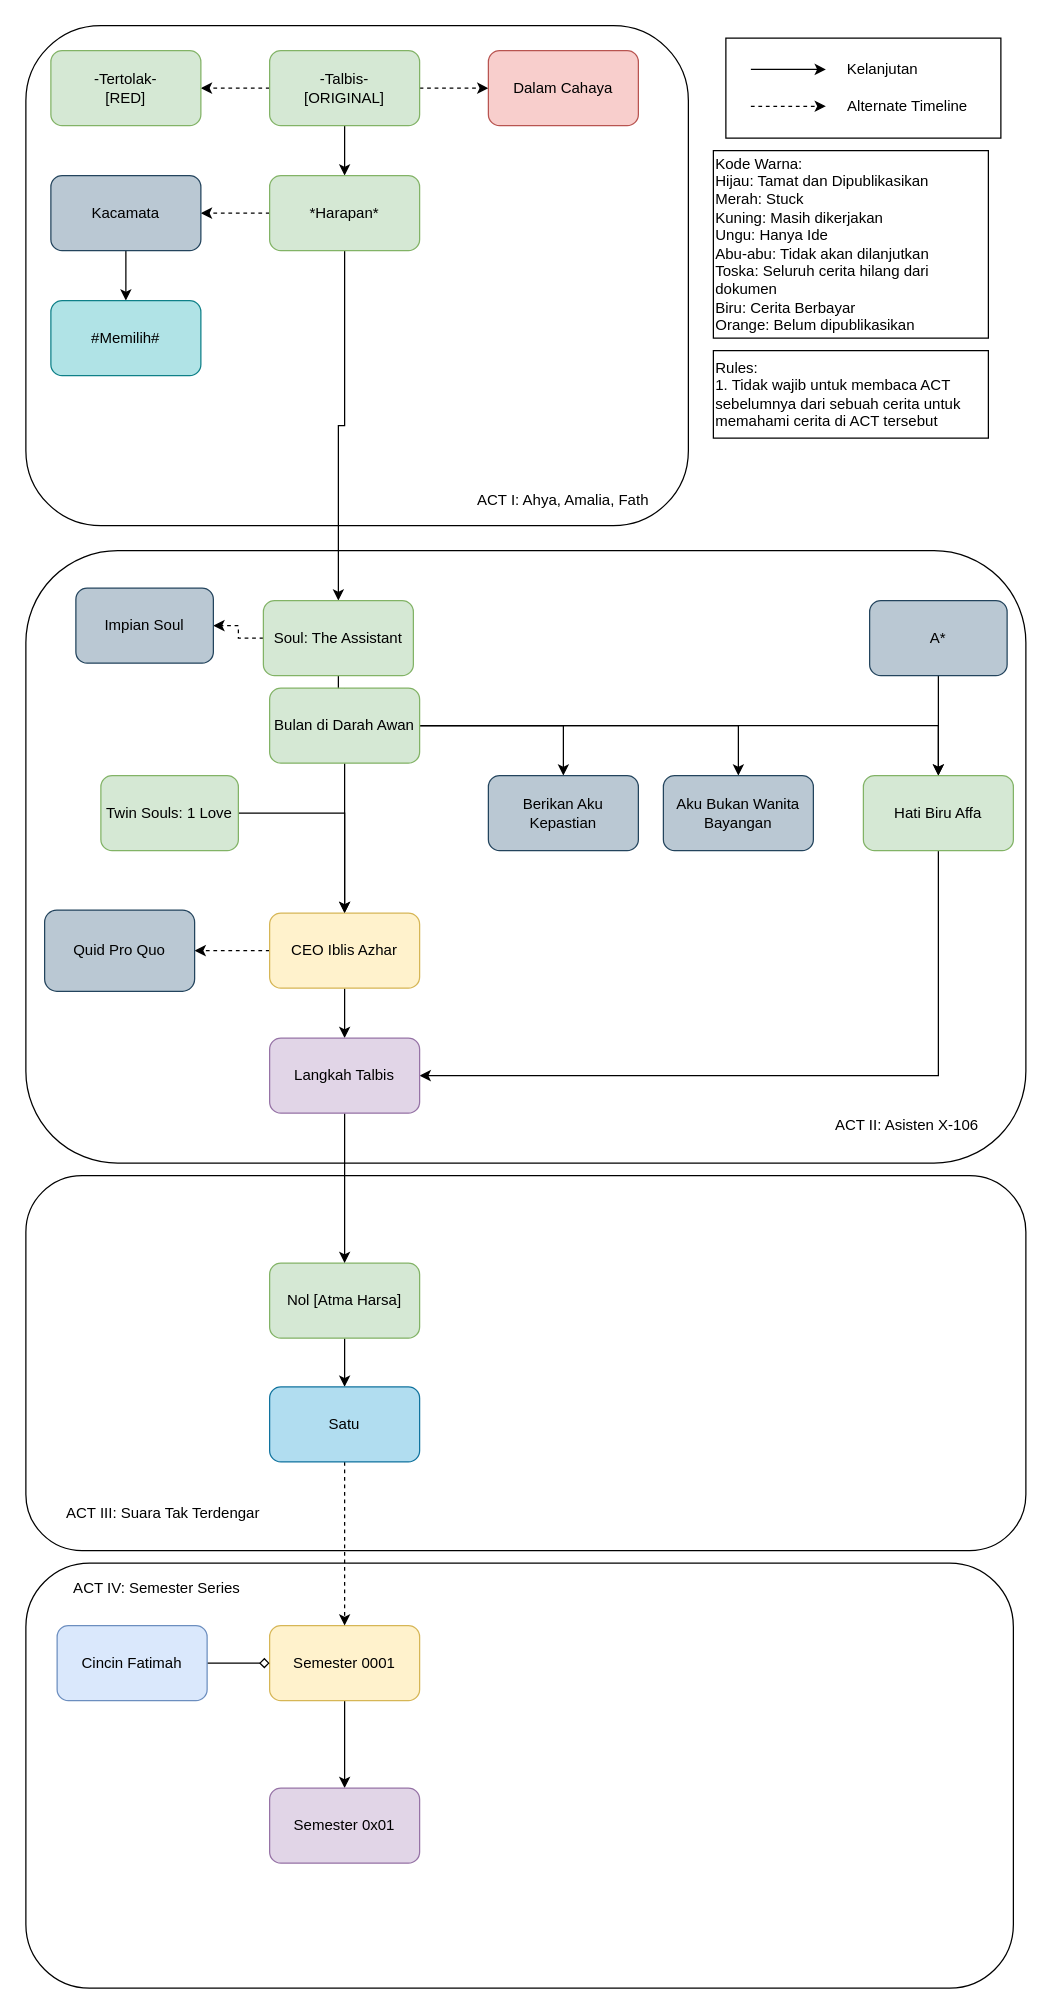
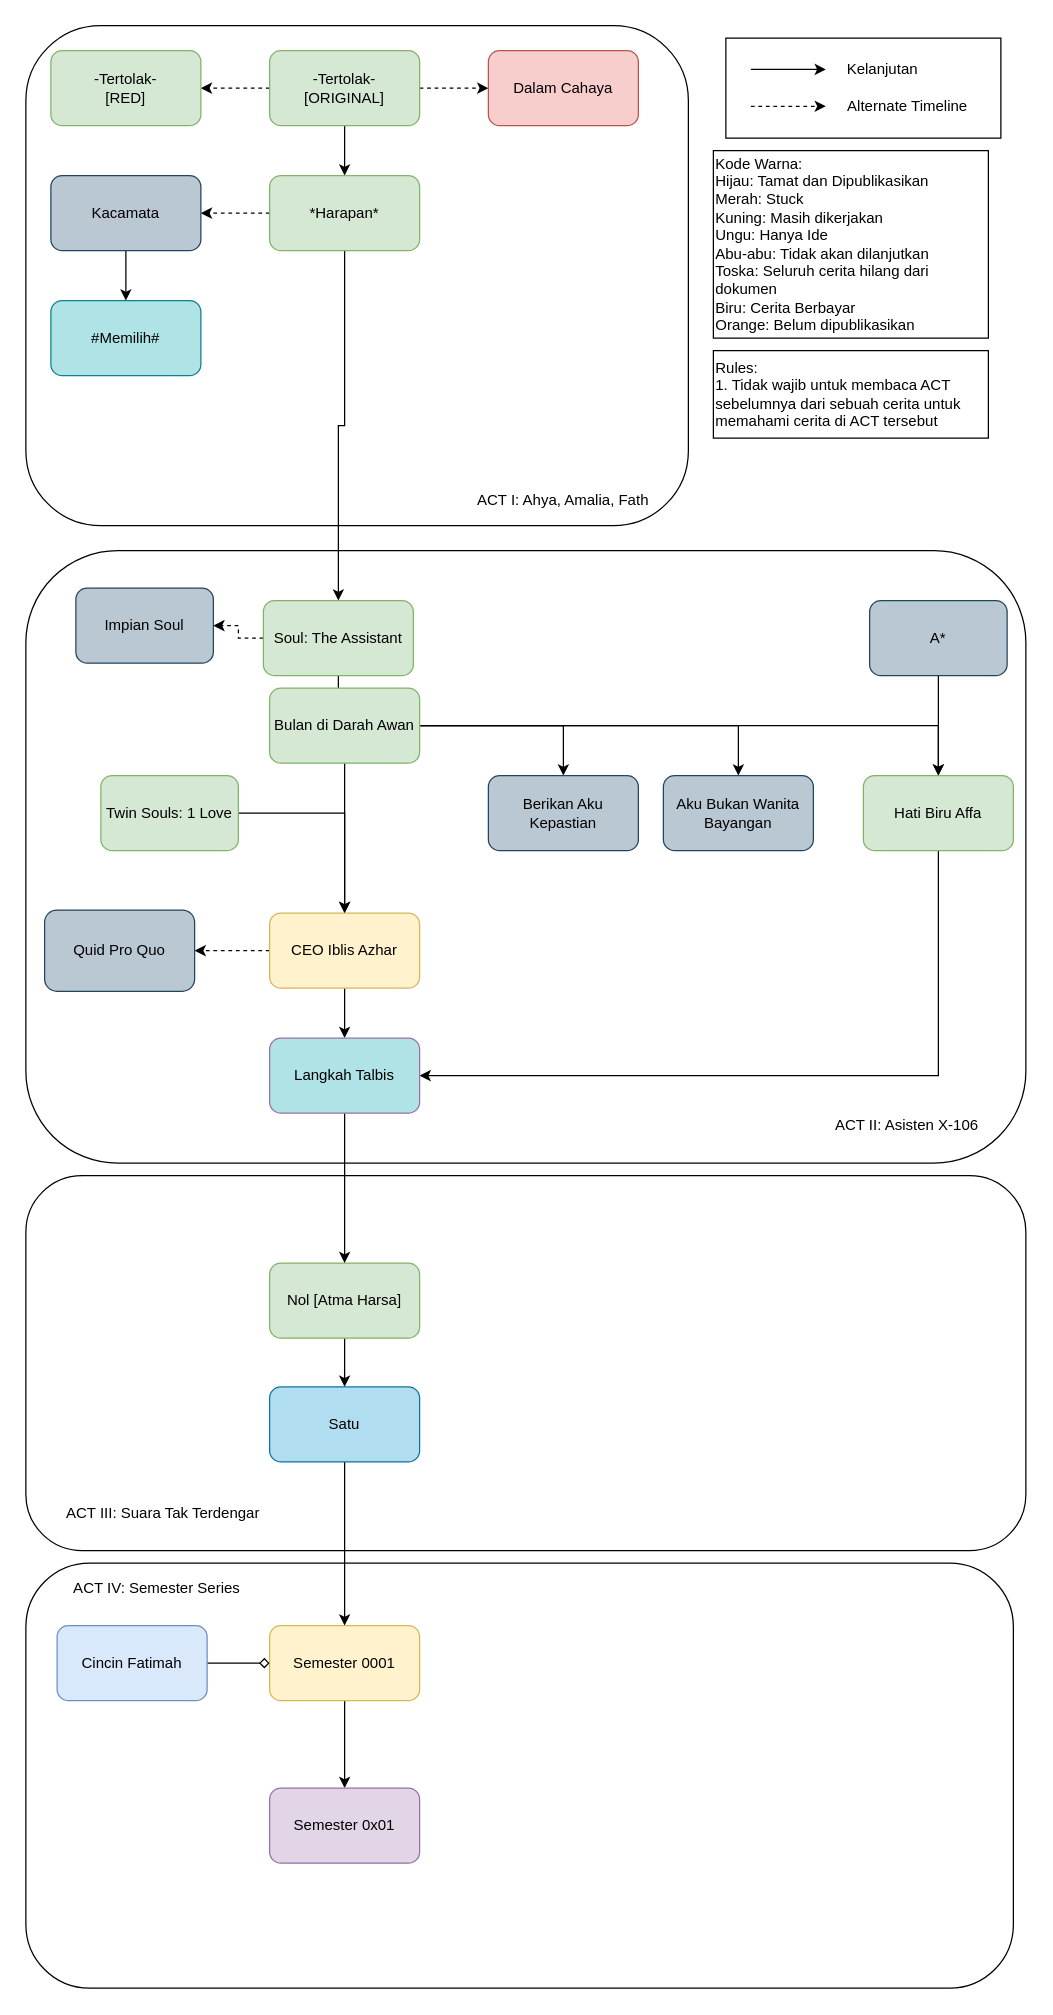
node "-Talbis- [ORIGINAL]": label "-Talbis- [ORIGINAL]" -> "-Tertolak- [ORIGINAL]"
node "Langkah Talbis": fillcolor #e1d5e7 -> #b0e3e6
edge "Satu" -> "Semester 0001": style dashed -> solid
